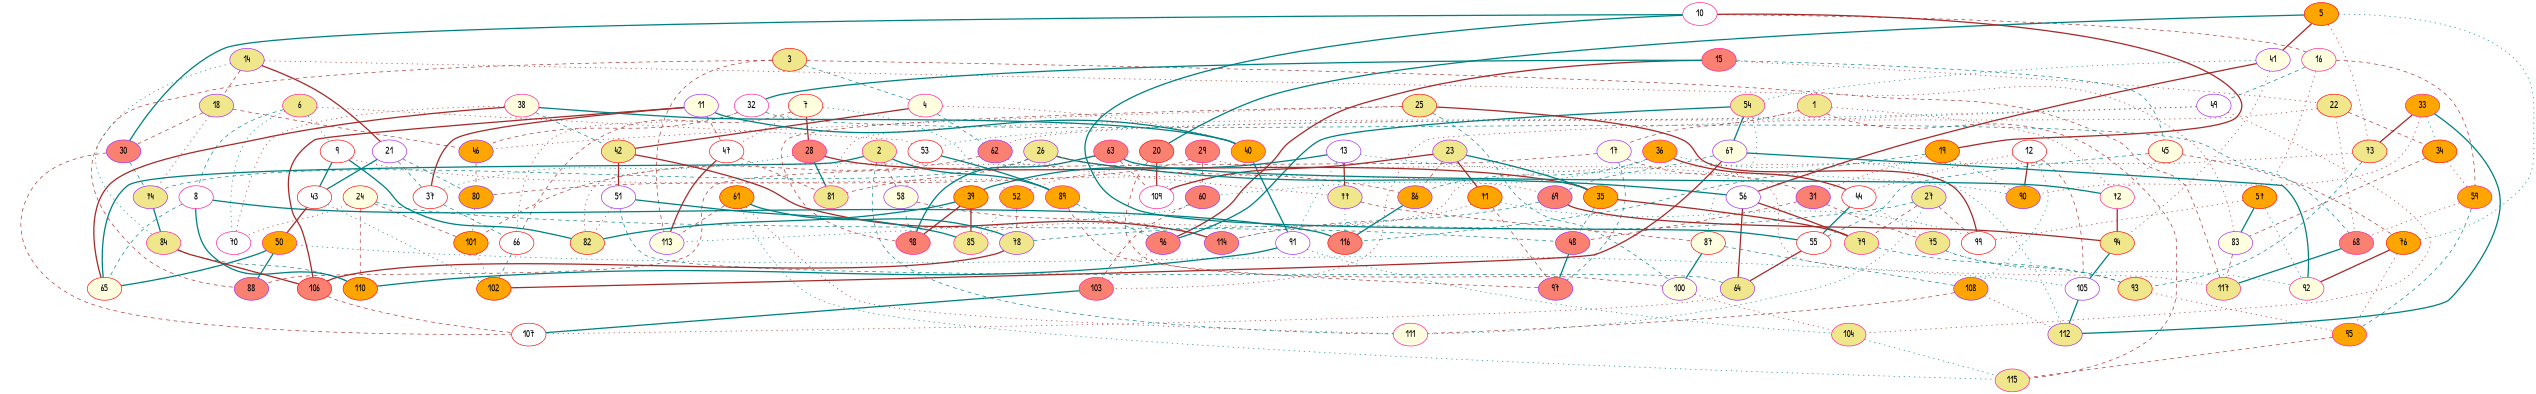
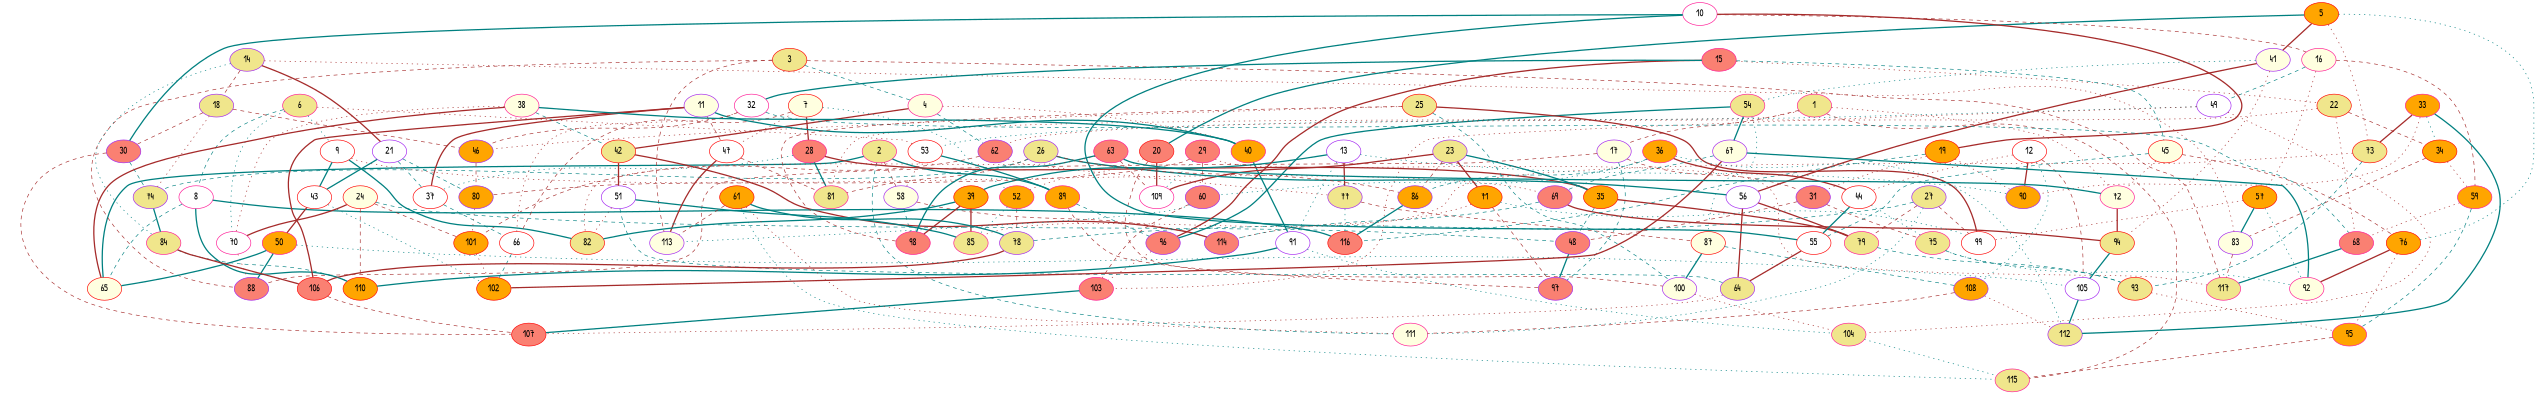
edge "24" -- "70": style dotted -> bold
node "107": fillcolor white -> salmon
